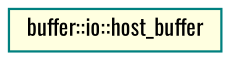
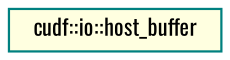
node "buffer::io::host_buffer": label "buffer::io::host_buffer" -> "cudf::io::host_buffer"
